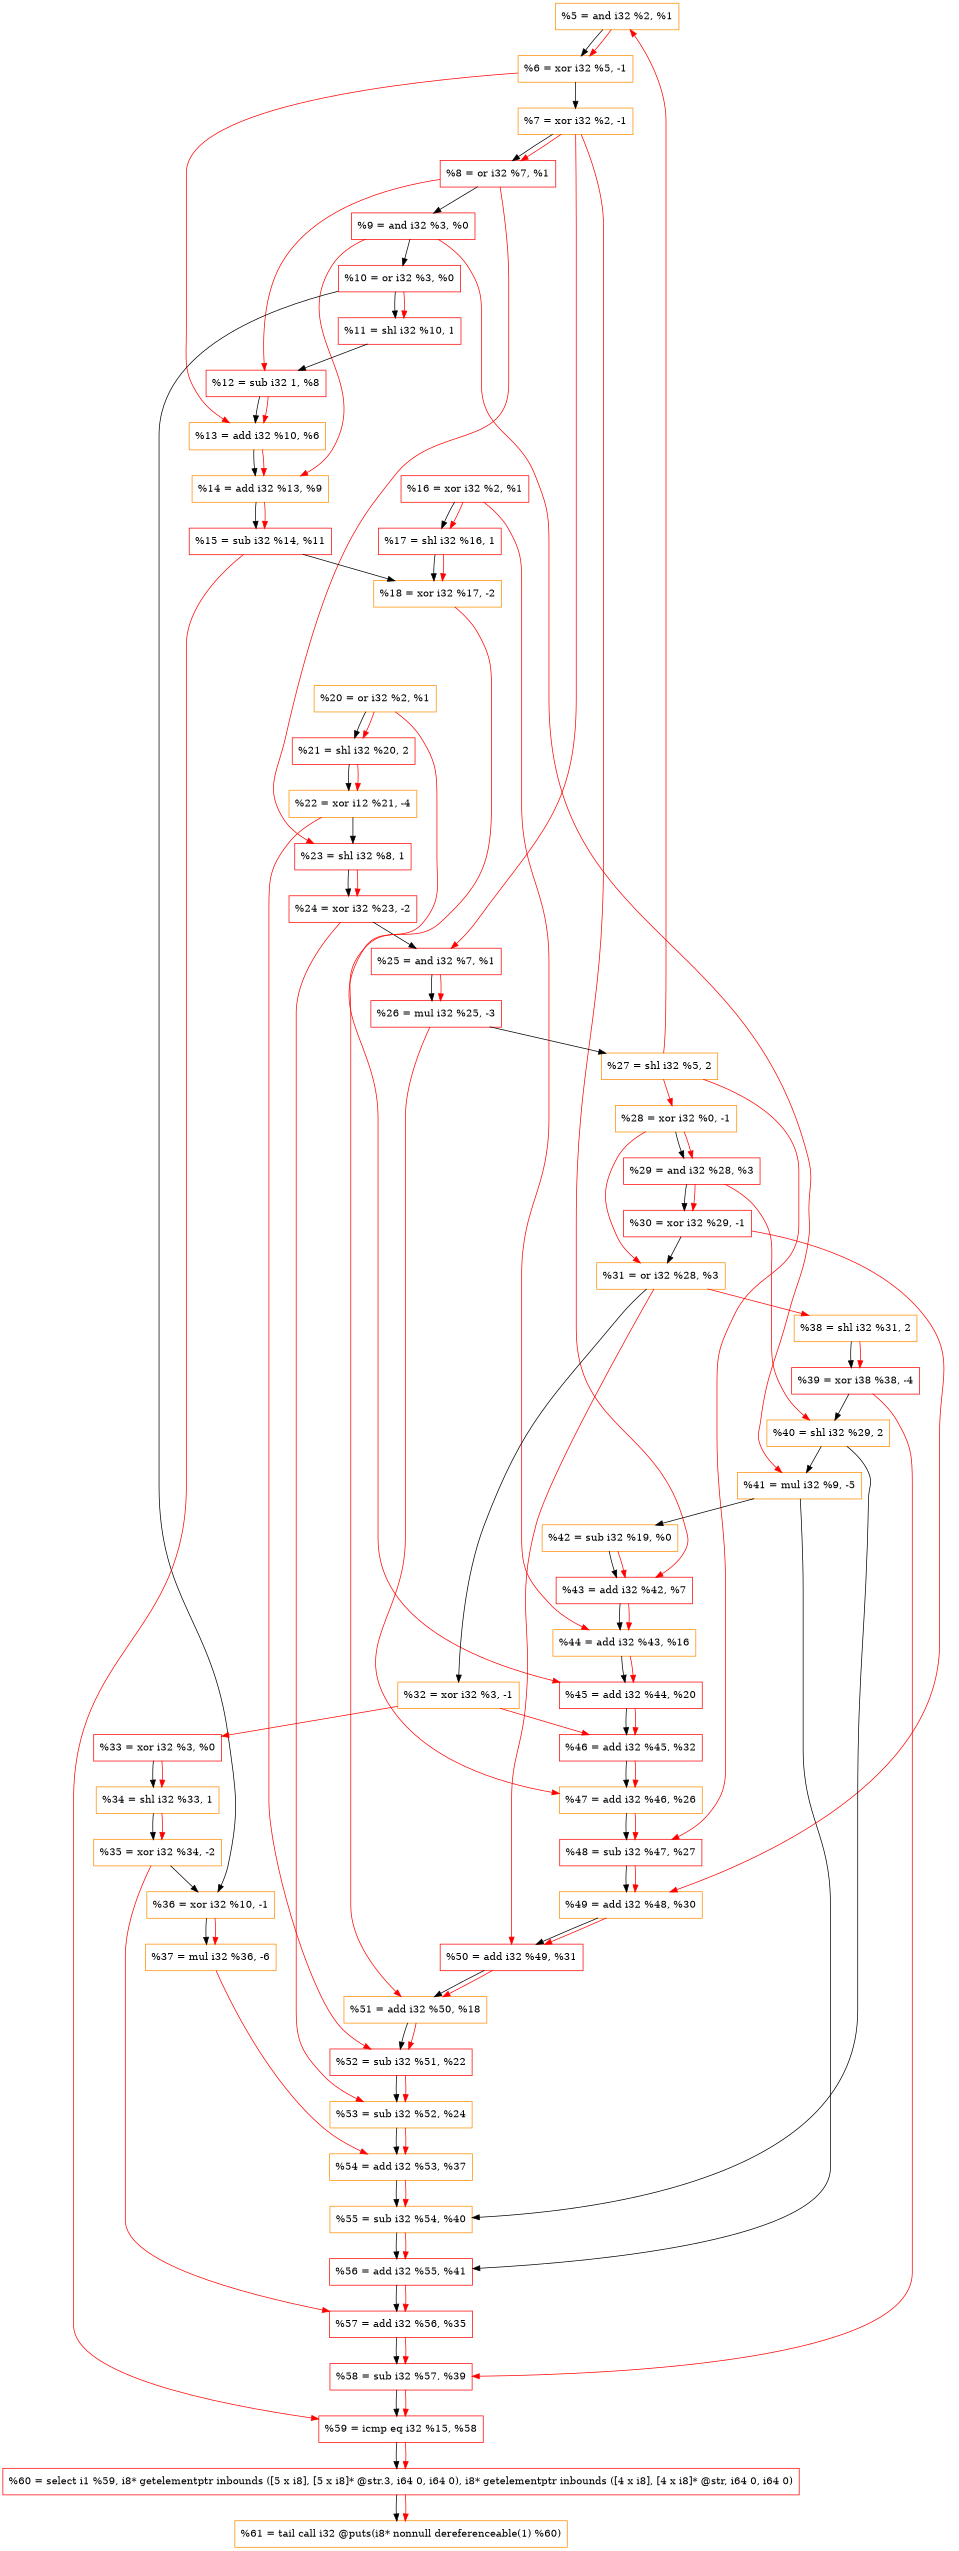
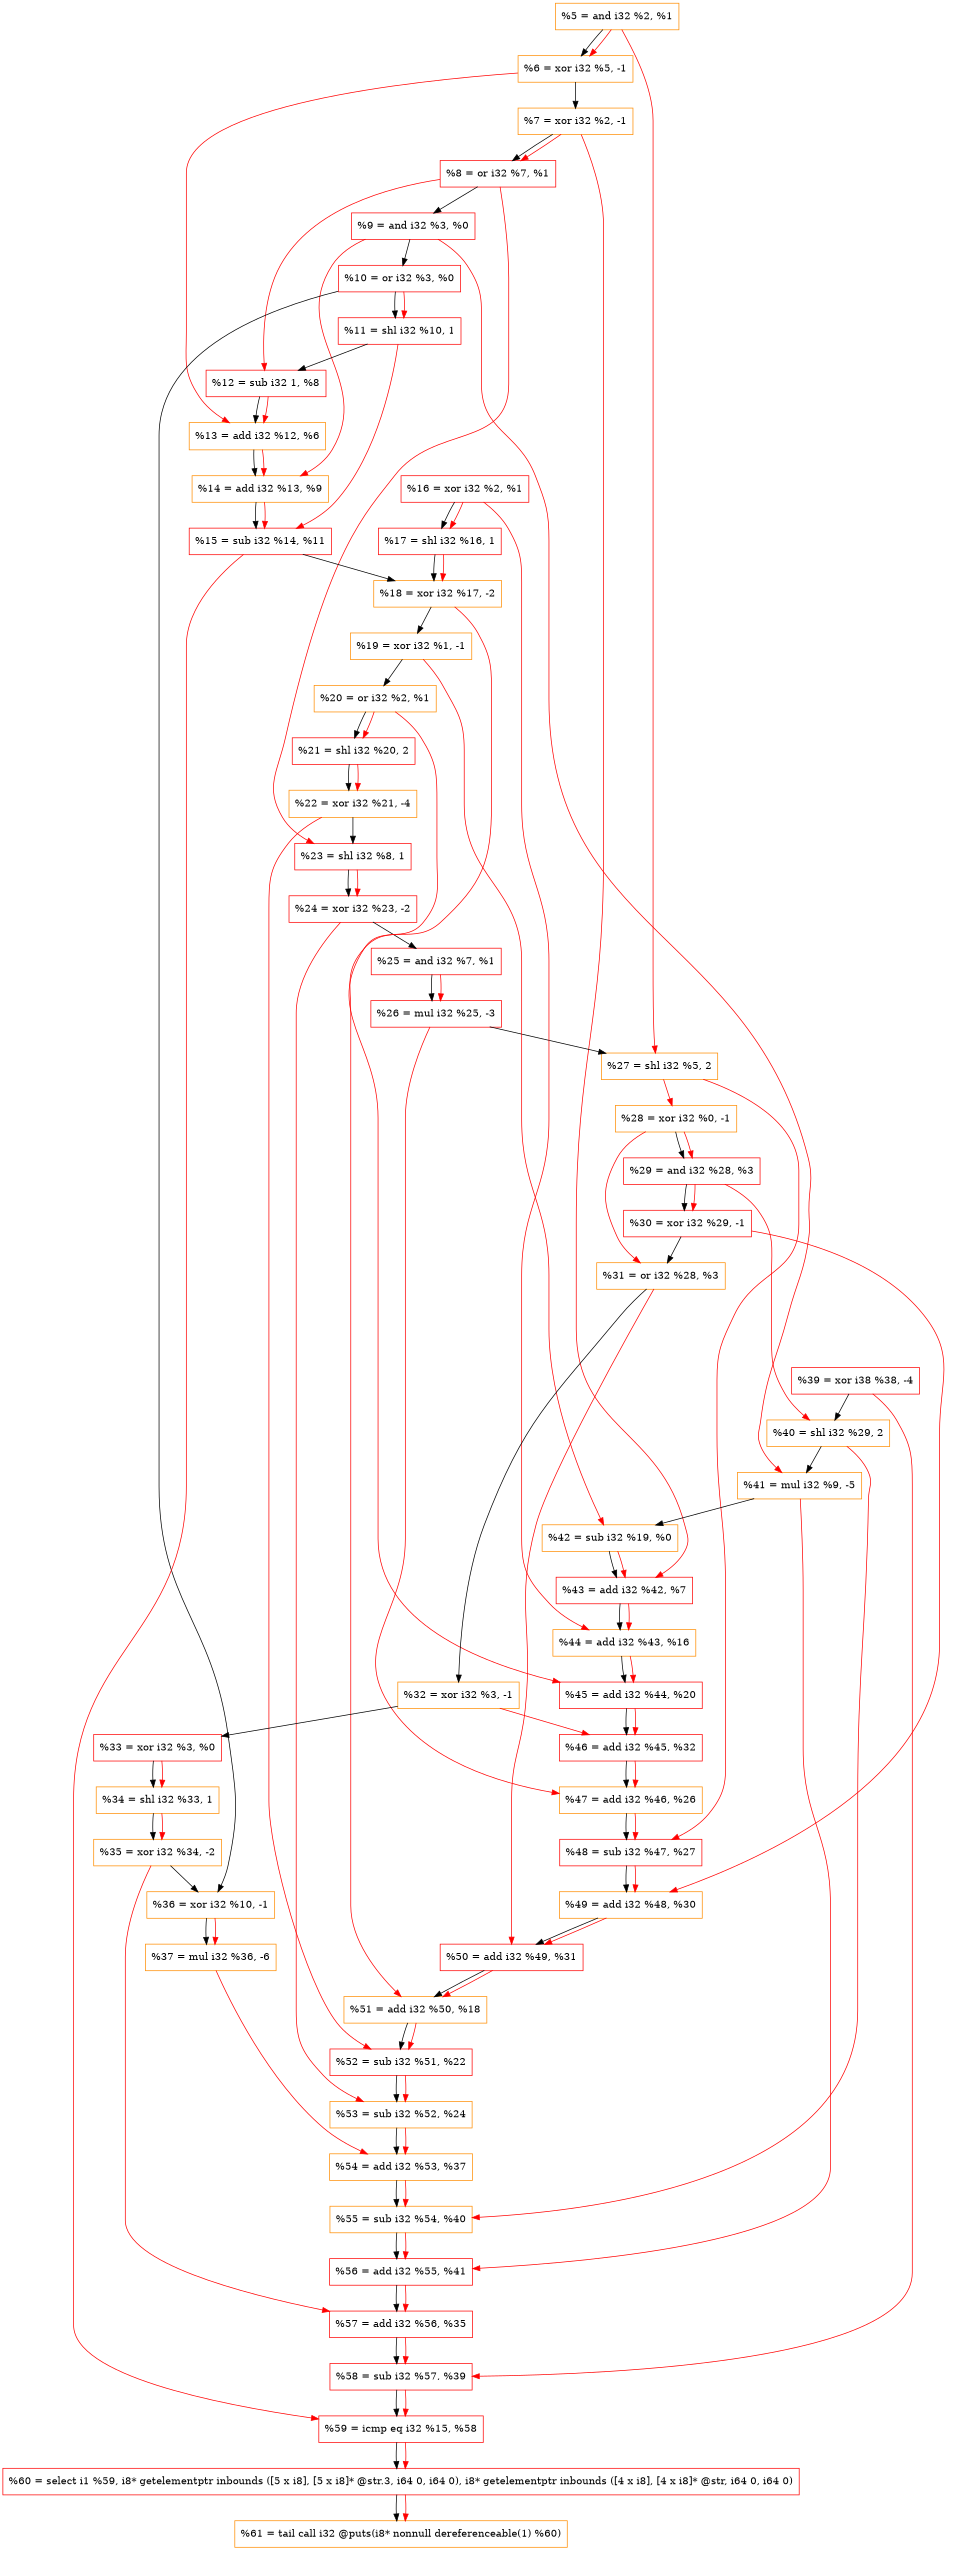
node "%13 = add i32 %10, %6": label "%13 = add i32 %10, %6" -> "%13 = add i32 %12, %6"
edge "%11 = shl i32 %10, 1" -> "%15 = sub i32 %14, %11": added
edge "%27 = shl i32 %5, 2" -> "%5 = and i32 %2, %1": reversed
edge "%7 = xor i32 %2, -1" -> "%25 = and i32 %7, %1": removed
node "%19 = xor i32 %1, -1": added
node "%22 = xor i12 %21, -4": label "%22 = xor i12 %21, -4" -> "%22 = xor i32 %21, -4"
node "%38 = shl i32 %31, 2": removed
edge "%32 = xor i32 %3, -1" -> "%33 = xor i32 %3, %0": color red -> black
edge "%40 = shl i32 %29, 2" -> "%55 = sub i32 %54, %40": color black -> red
edge "%41 = mul i32 %9, -5" -> "%56 = add i32 %55, %41": color black -> red
